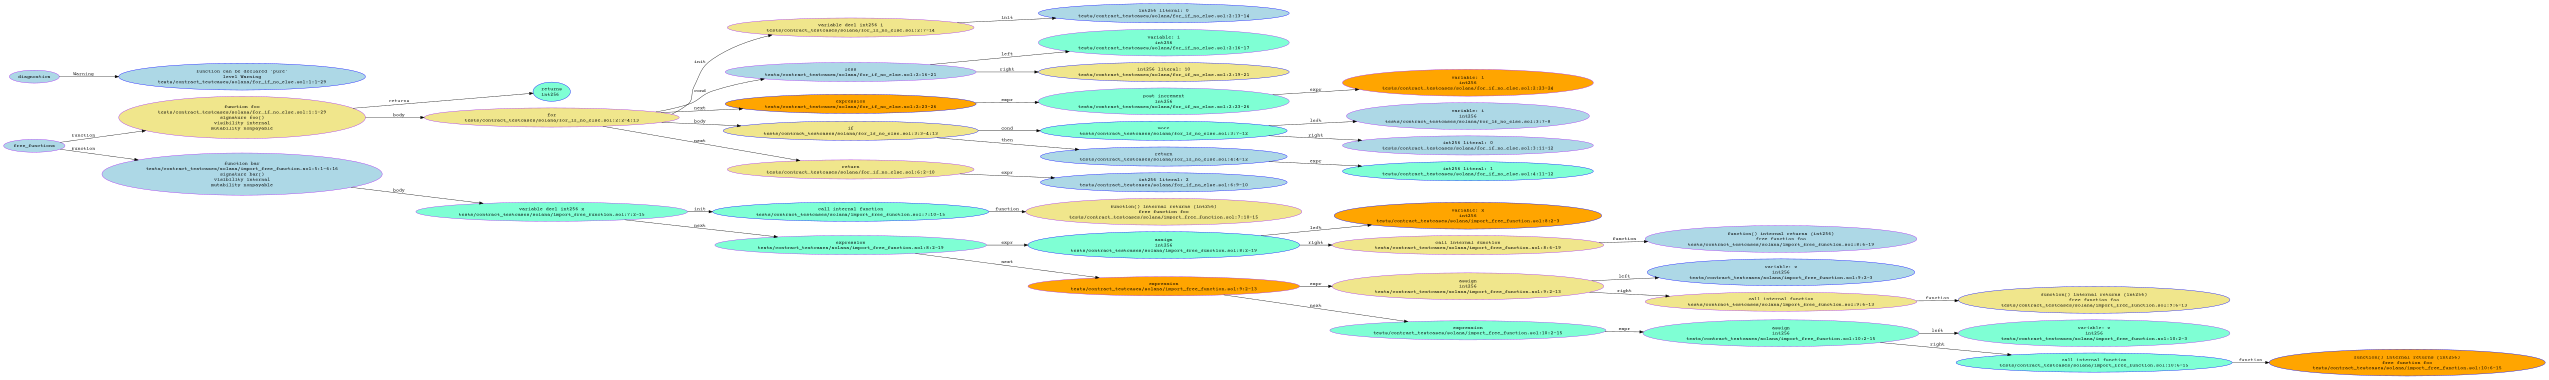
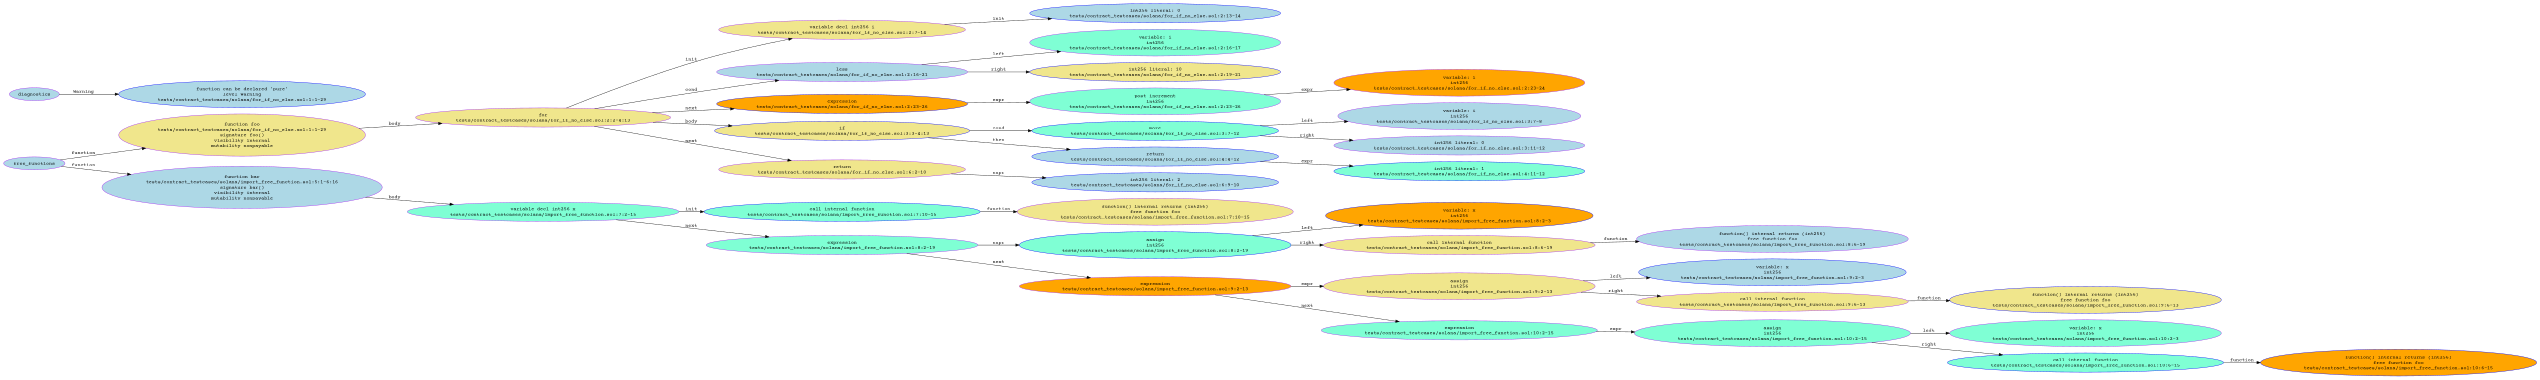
node "returns int256": removed
